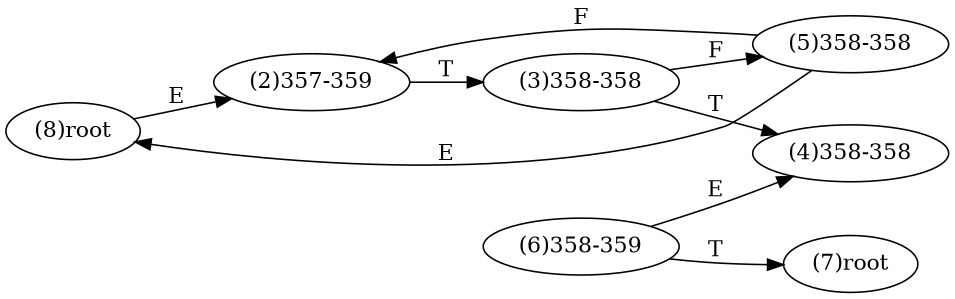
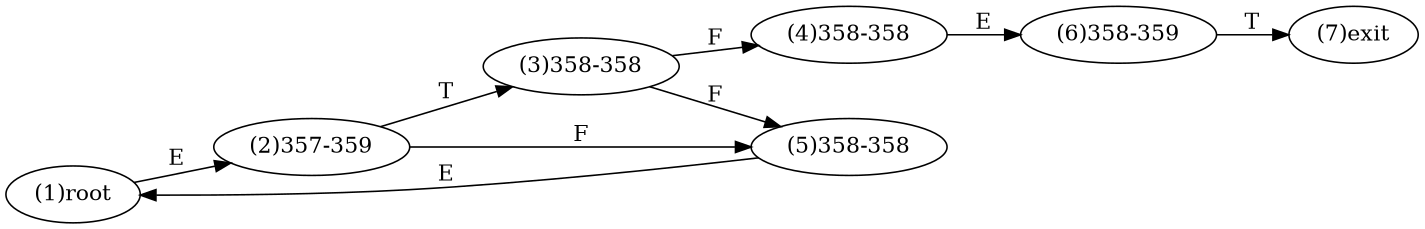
edge "(5)358-358" -> "(2)357-359": reversed
edge "(3)358-358" -> "(4)358-358": label "T" -> "F"
node "(8)root": label "(8)root" -> "(1)root"
edge "(6)358-359" -> "(4)358-358": reversed
node "(7)root": label "(7)root" -> "(7)exit"
